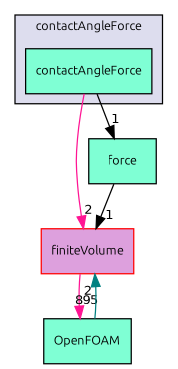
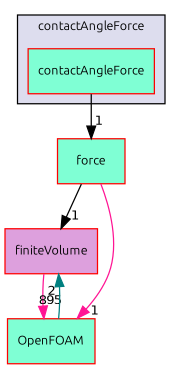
node "contactAngleForce": color black -> red
edge "contactAngleForce" -> "finiteVolume": removed
node "force": color black -> red
edge "force" -> "OpenFOAM": added
node "OpenFOAM": color black -> red
